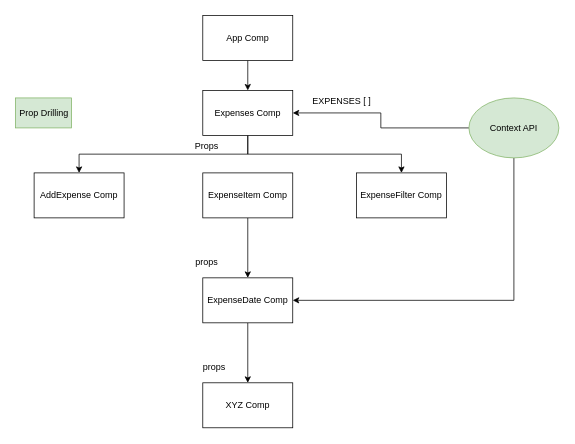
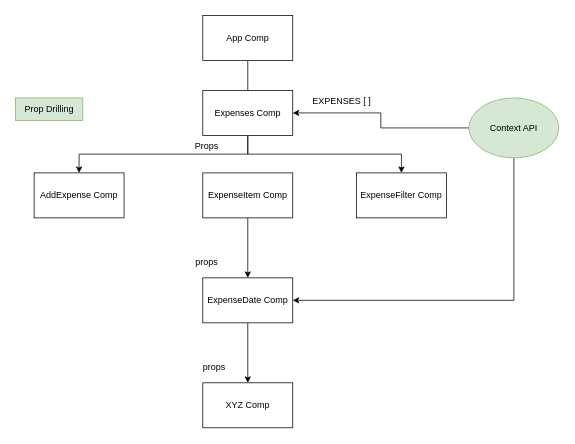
edge "App Comp" -> "Expenses Comp": arrowhead classic -> none
node "Prop Drilling": size 56x30 -> 68x23
